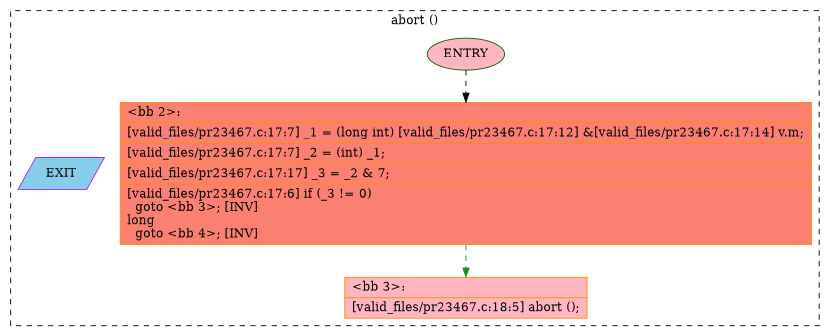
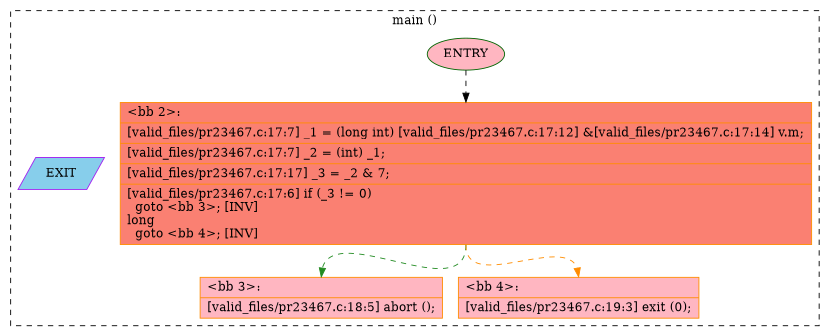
cluster "abort ()": label "abort ()" -> "main ()"
node "<bb 4>:": added
